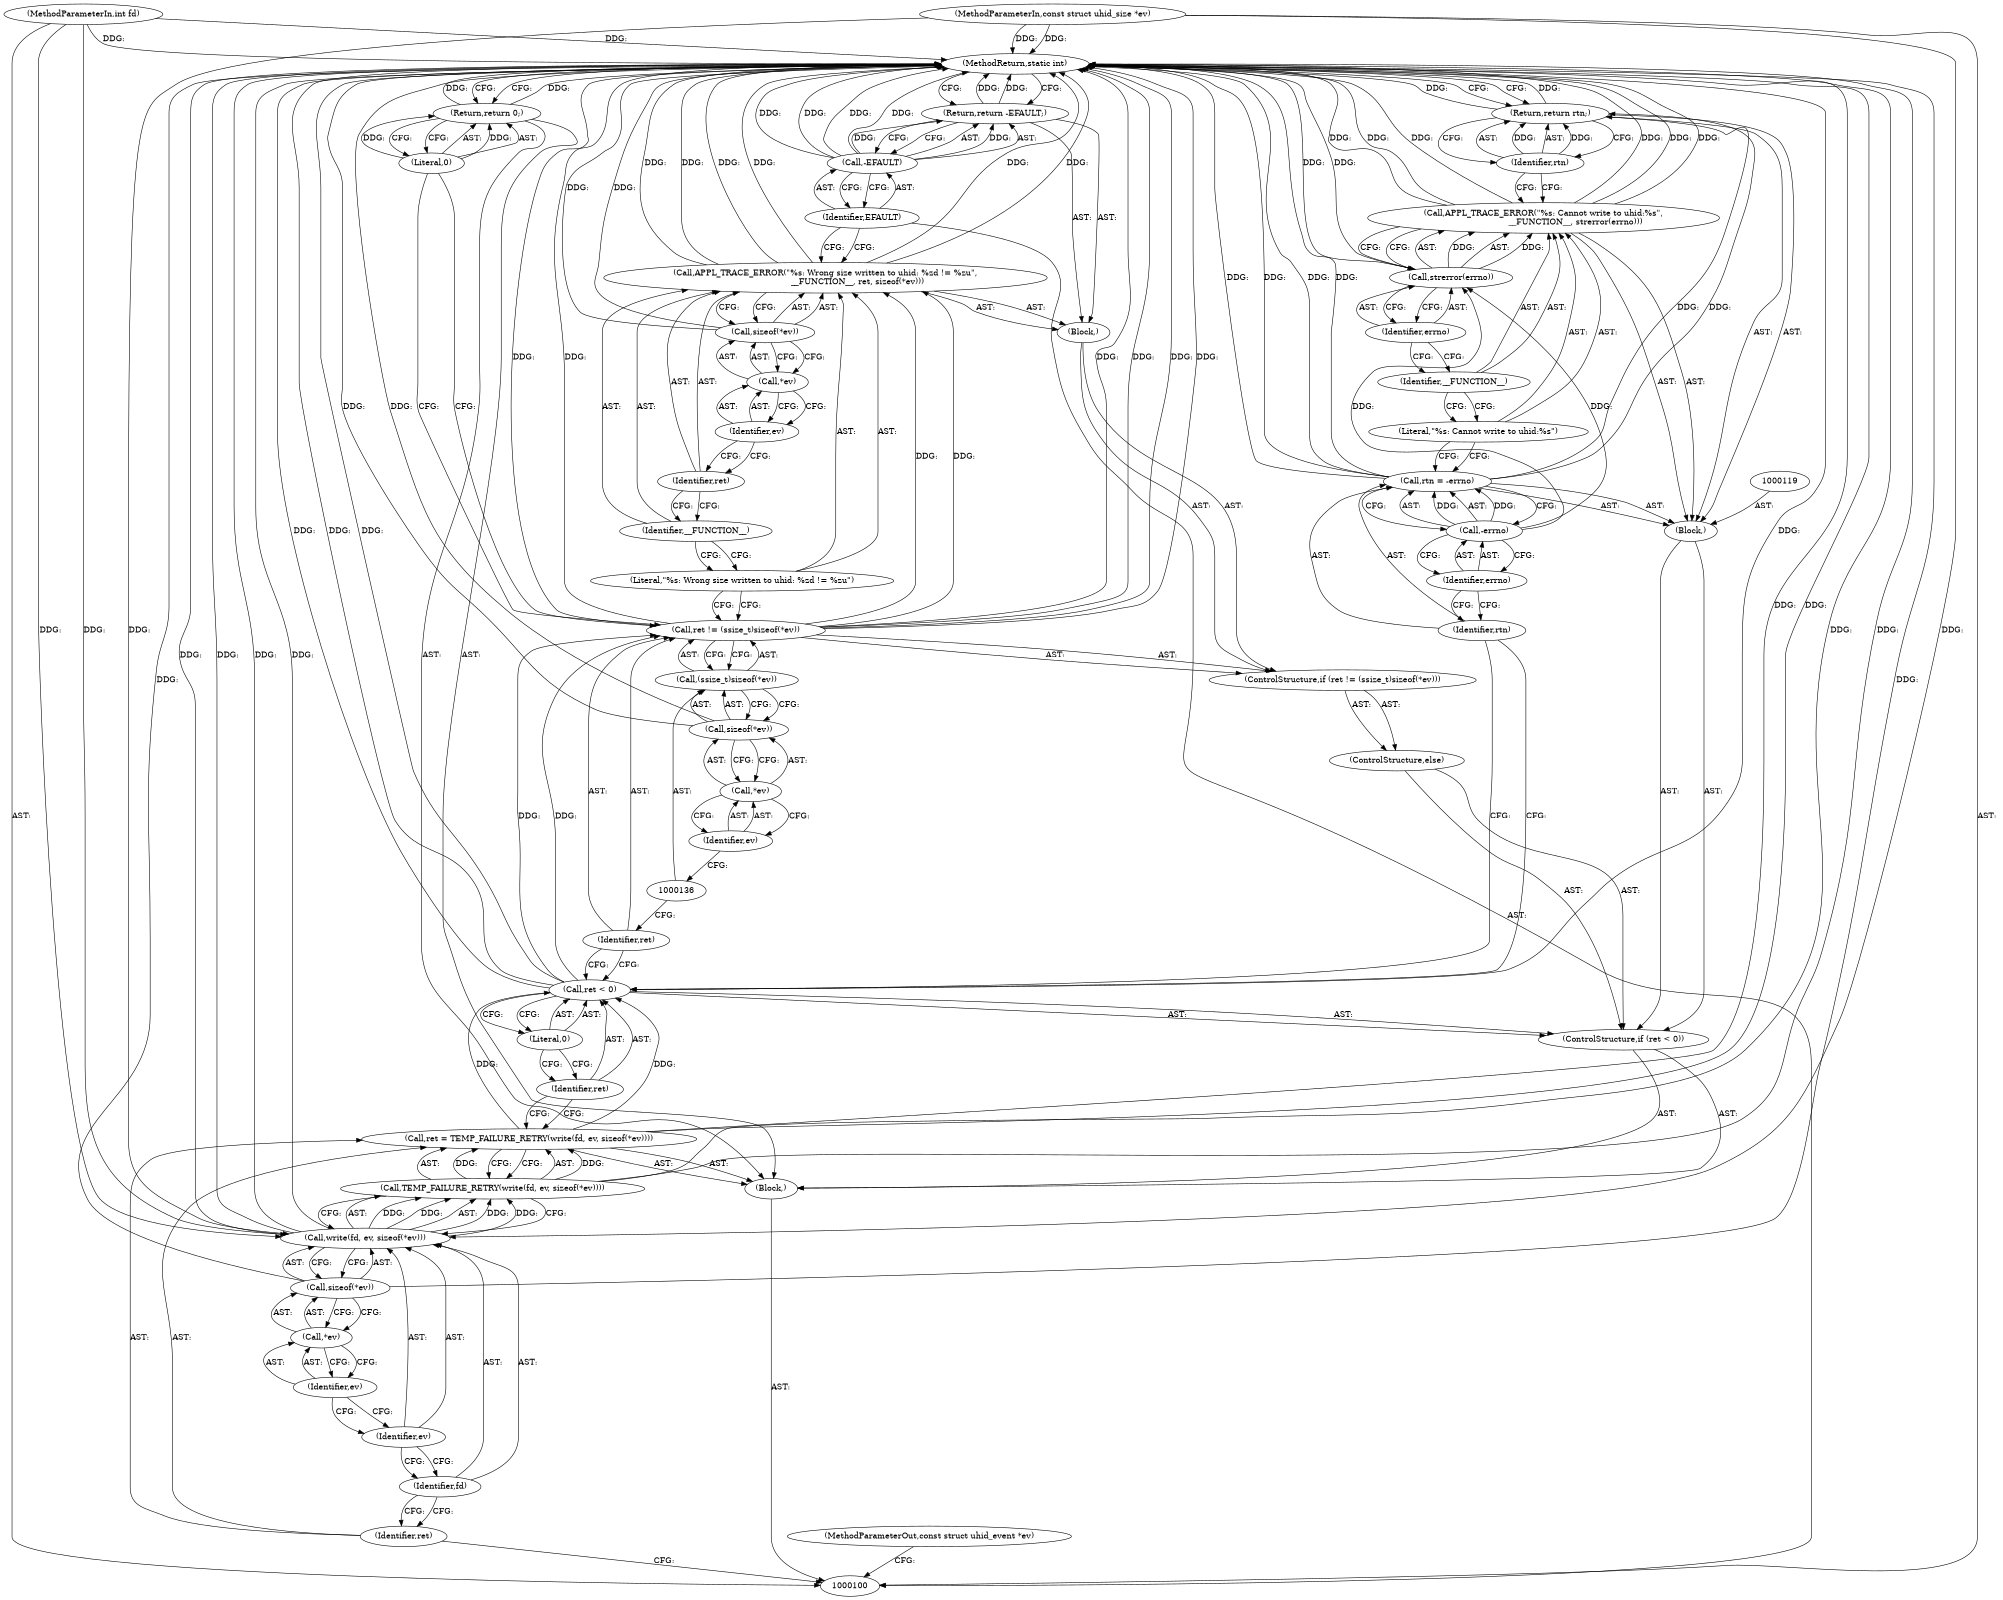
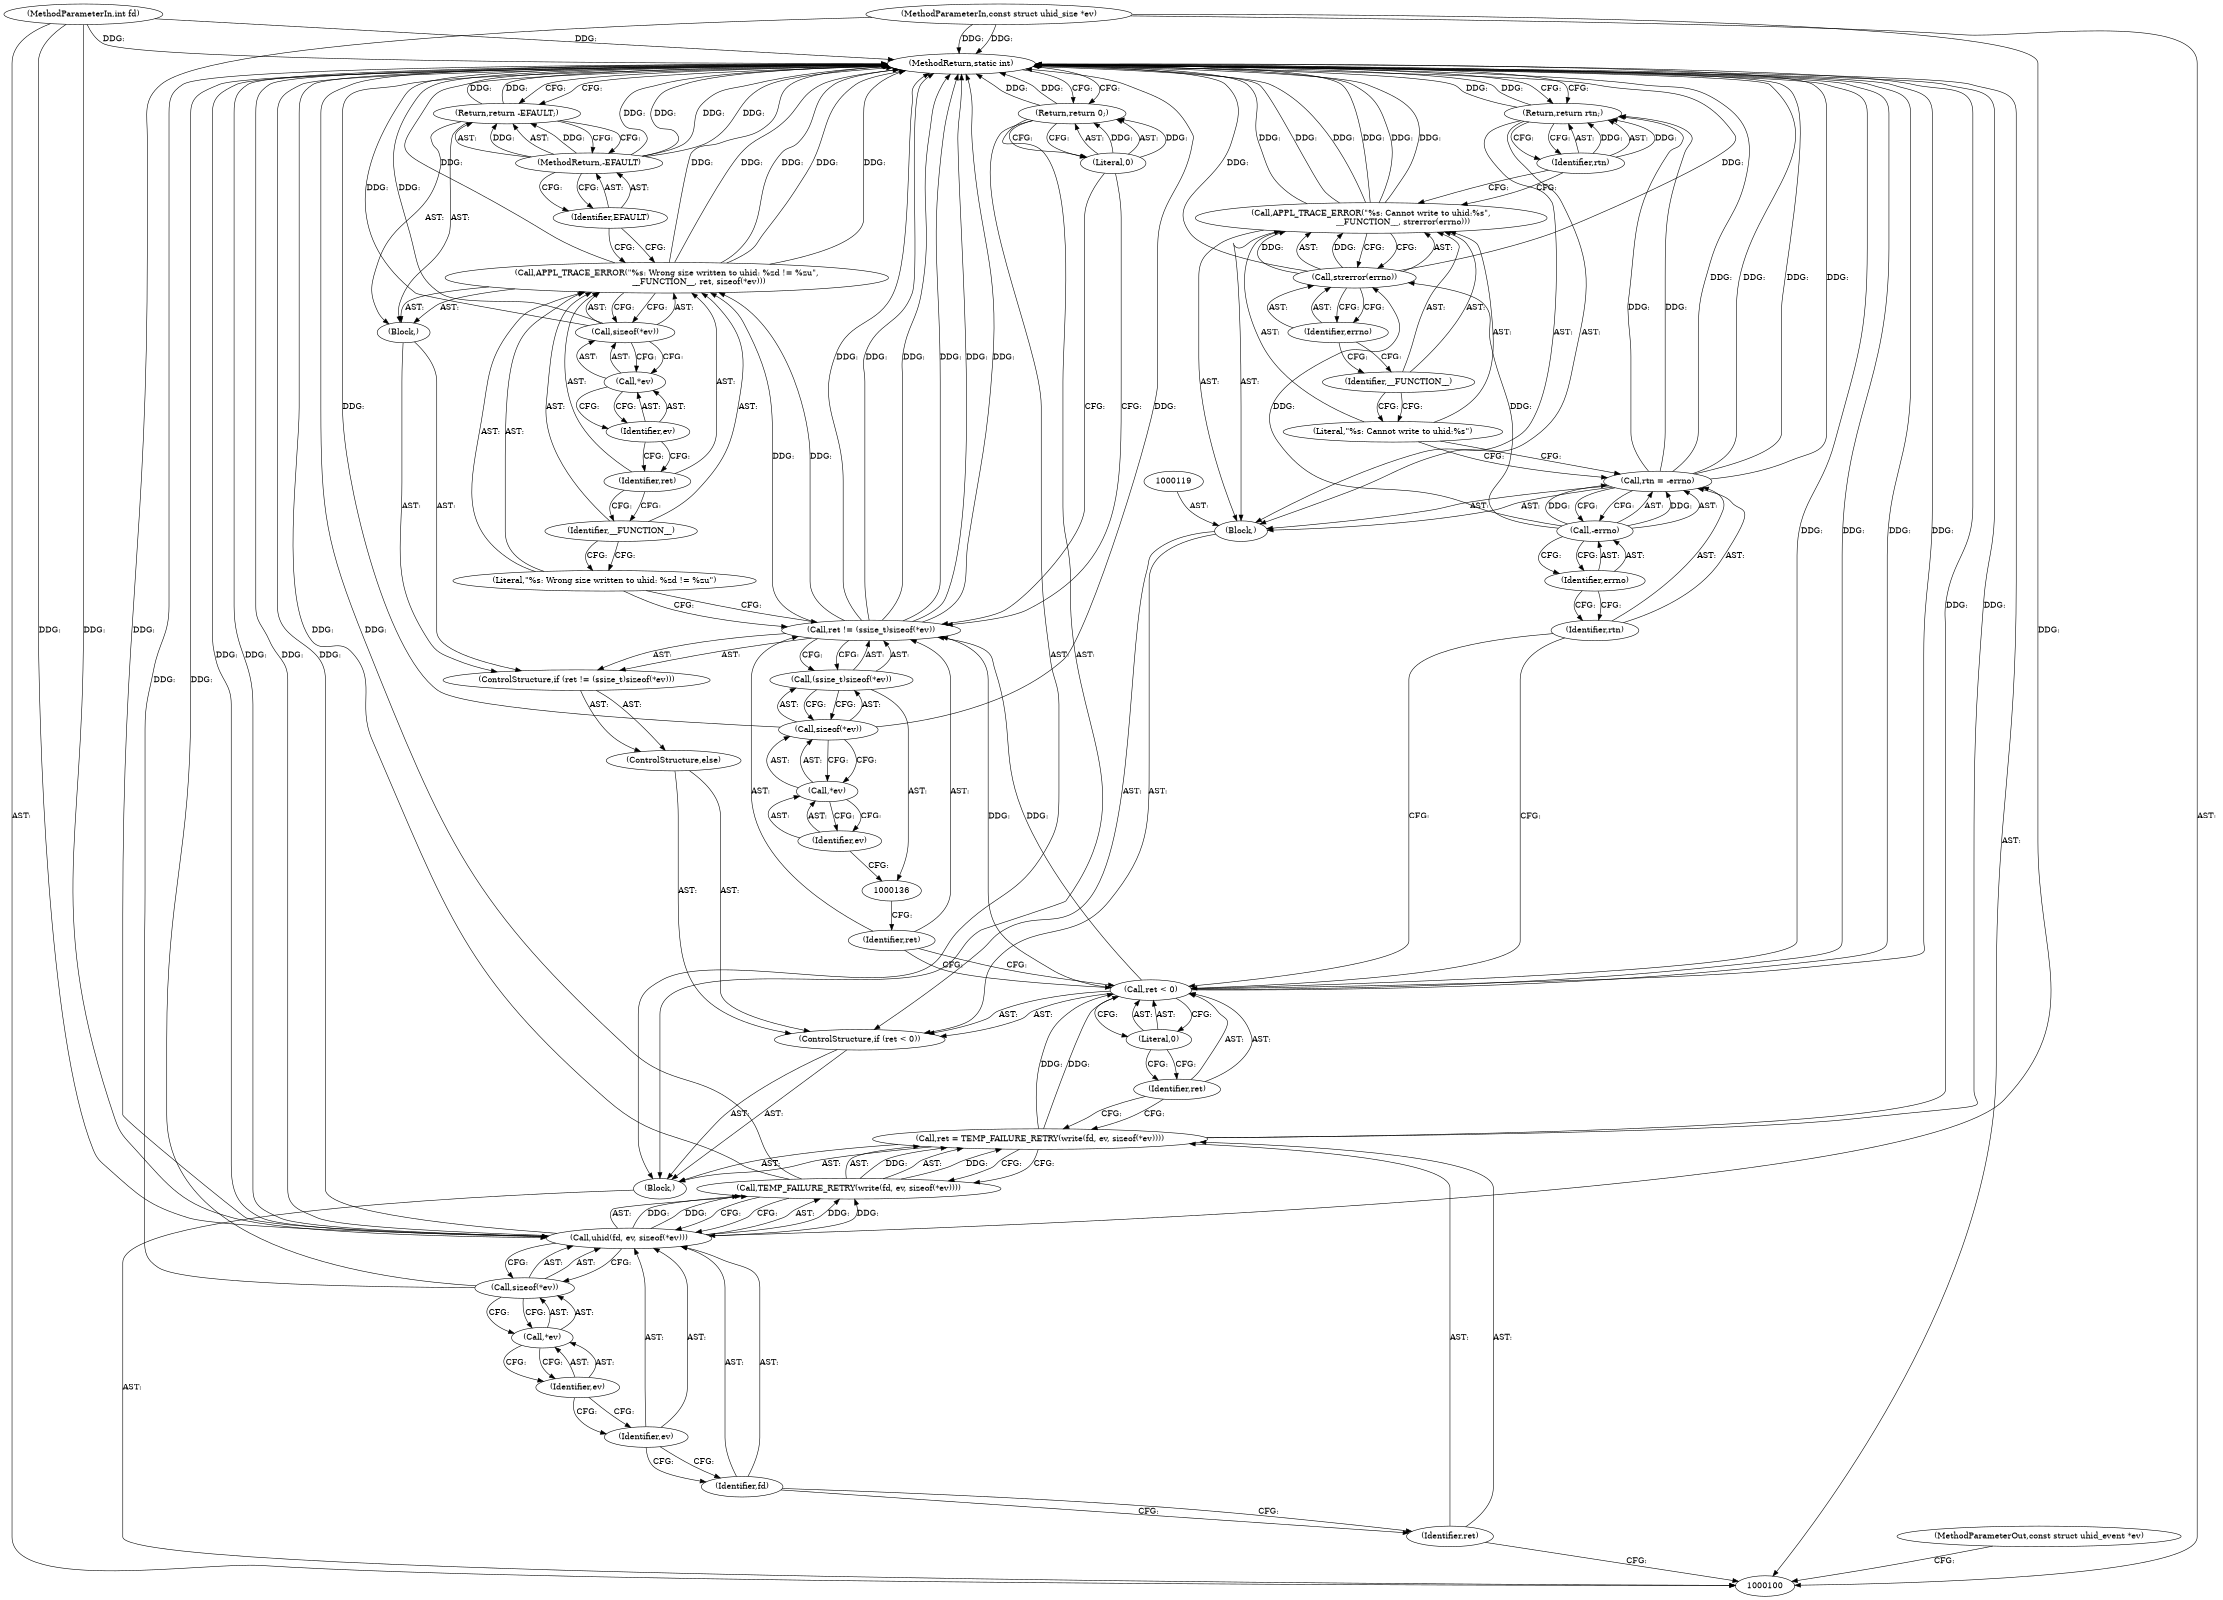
node "(Call,-EFAULT)": label "(Call,-EFAULT)" -> "(MethodReturn,-EFAULT)"
edge "1000136" -> "(Call,(ssize_t)sizeof(*ev))": reversed
edge "(Identifier,EFAULT)" -> "1000100": now "(MethodReturn,static int)" -> "1000100"
node "(Call,write(fd, ev, sizeof(*ev)))": label "(Call,write(fd, ev, sizeof(*ev)))" -> "(Call,uhid(fd, ev, sizeof(*ev)))"
